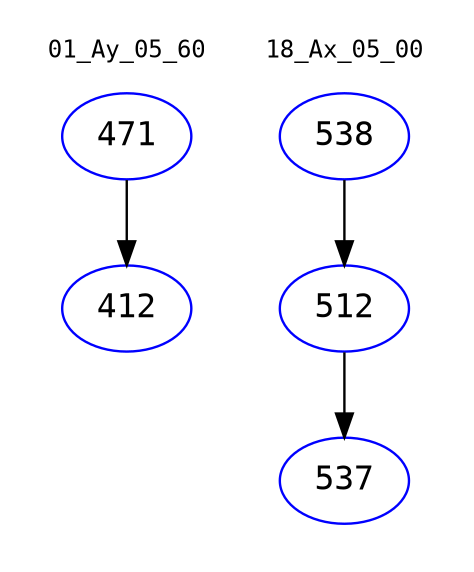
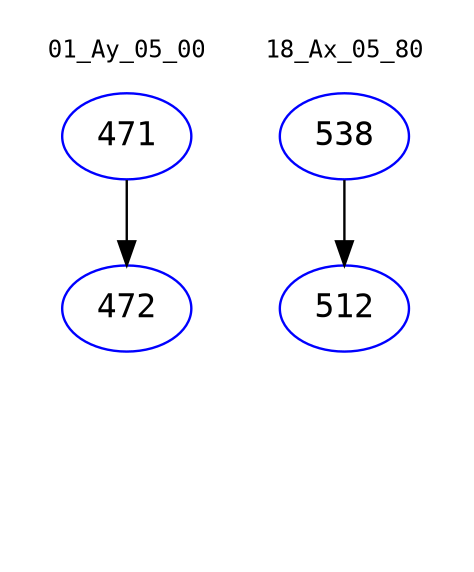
cluster "01_Ay_05_60": label "01_Ay_05_60" -> "01_Ay_05_00"
cluster "18_Ax_05_00": label "18_Ax_05_00" -> "18_Ax_05_80"
node "412": label "412" -> "472"
node "537": removed
